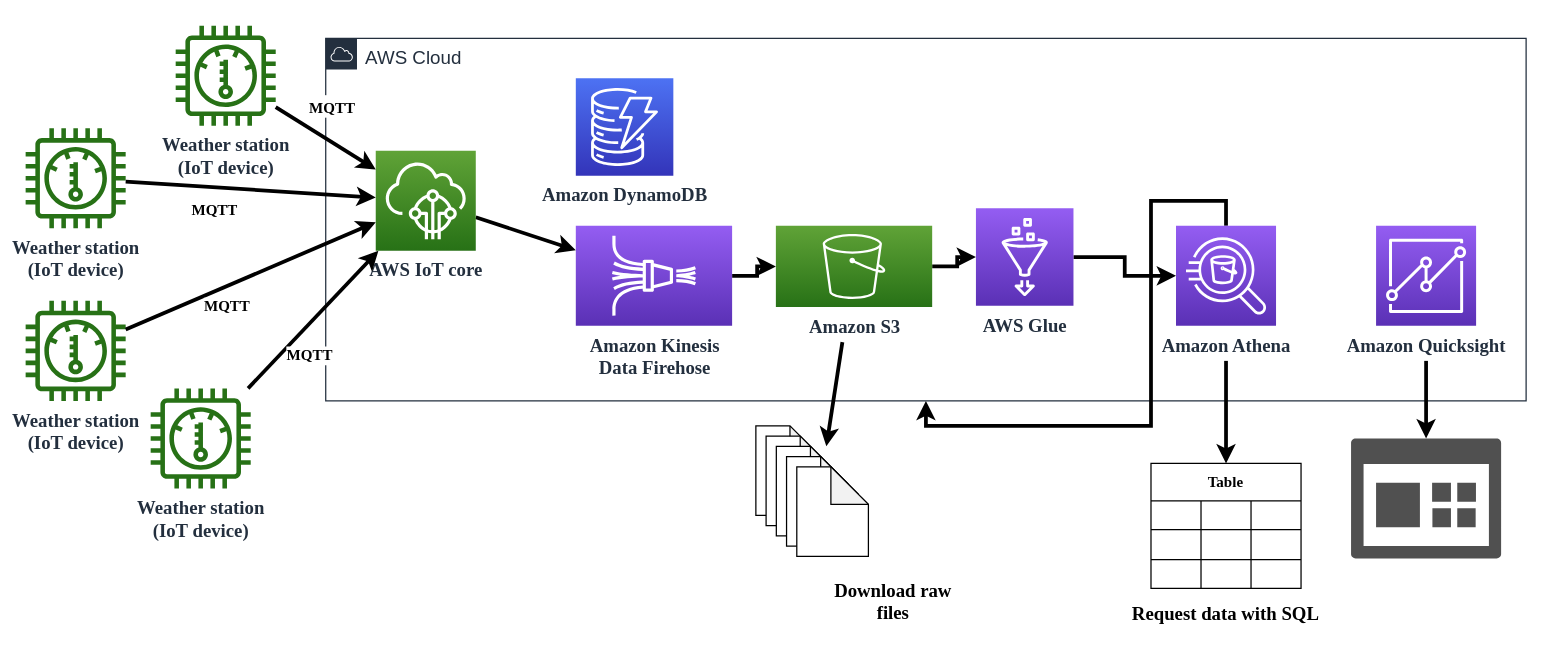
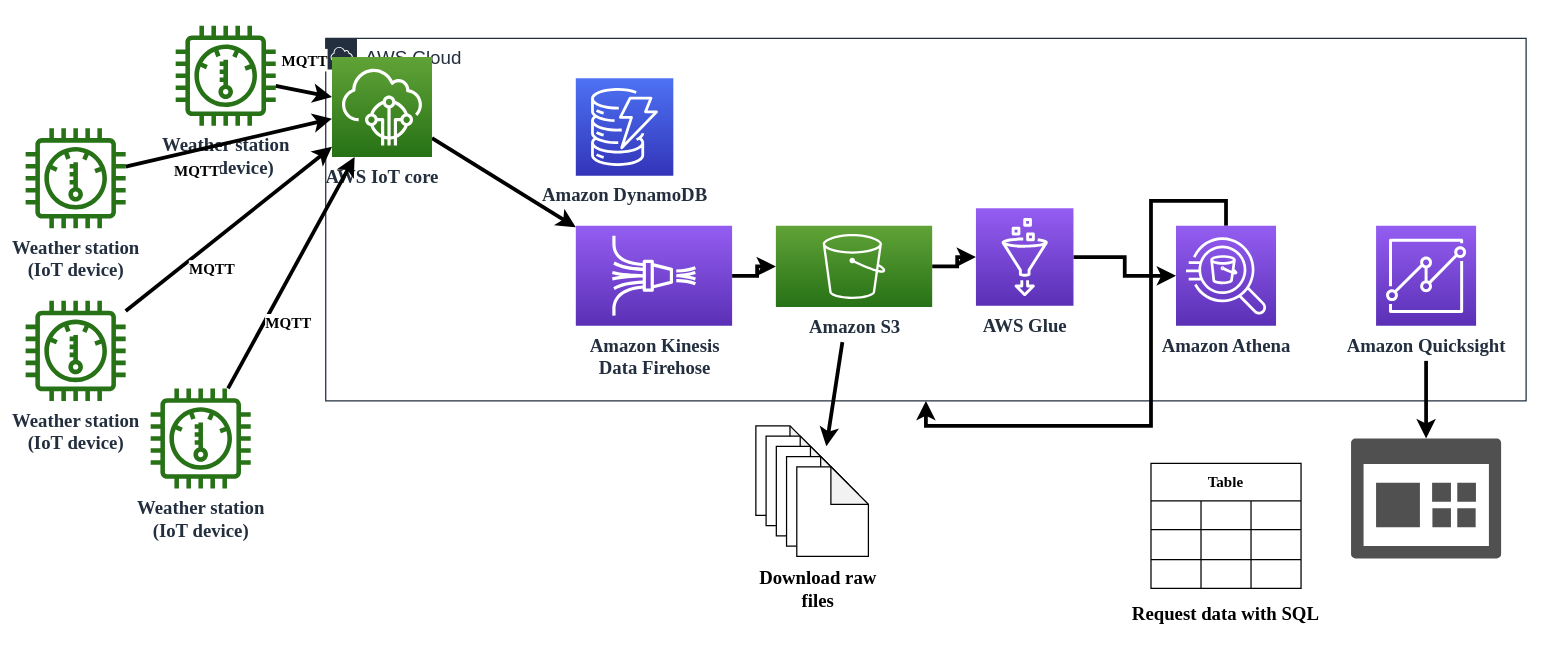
node "AWS IoT core": moved (426, 201) -> (382, 107)
edge "Amazon Athena" -> "Table": removed
node "Download raw files": moved (893, 601) -> (818, 588)
